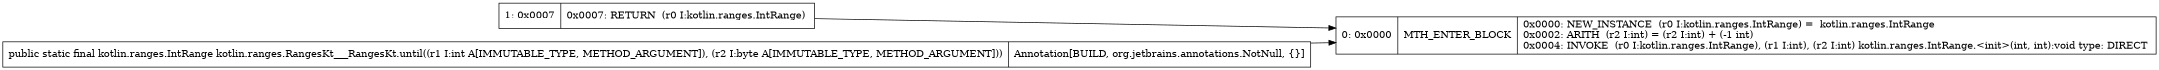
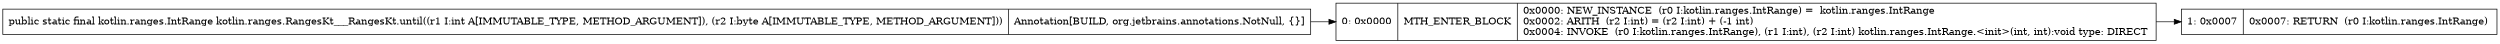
edge "1: 0x0007" -> "0: 0x0000": reversed
